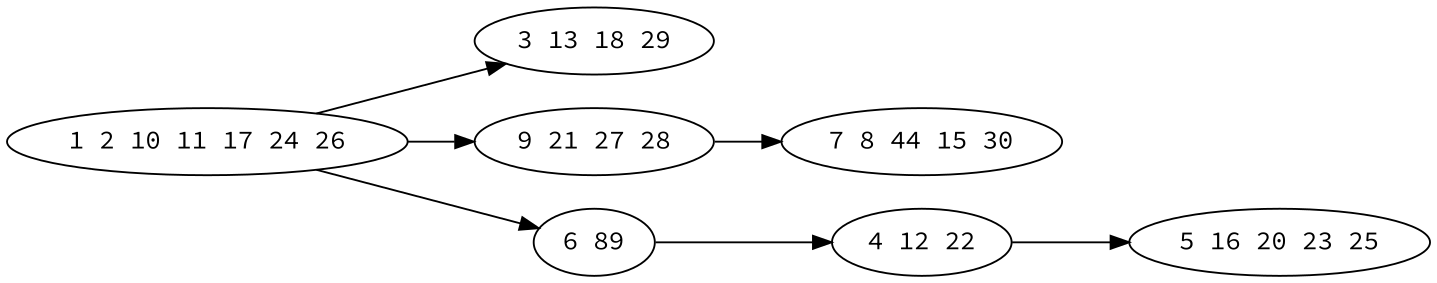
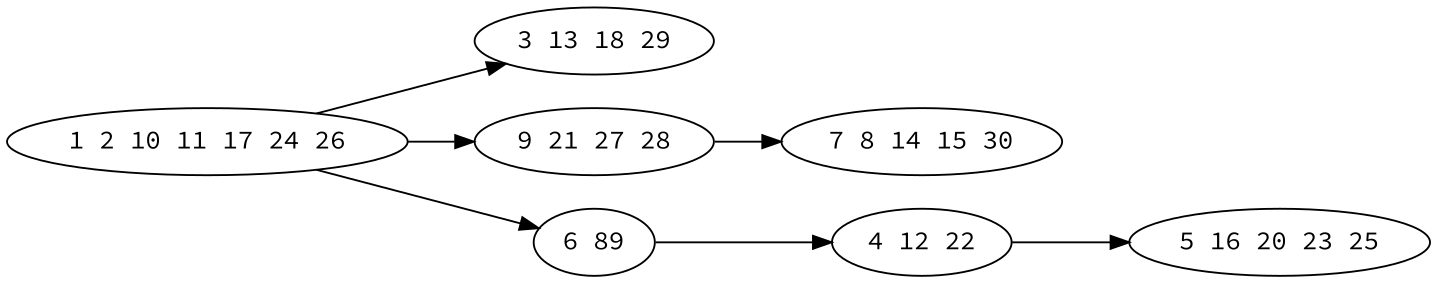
node "7 8 44 15 30": label "7 8 44 15 30" -> "7 8 14 15 30"
